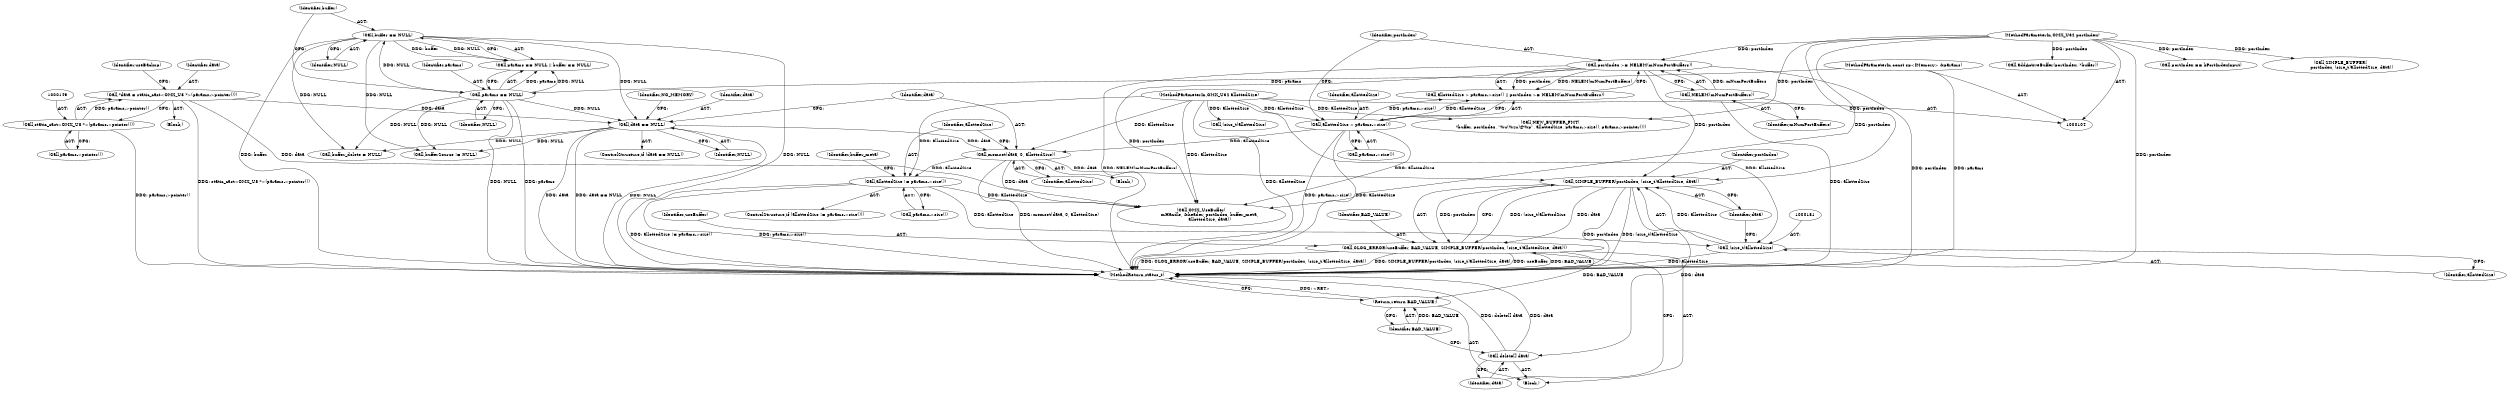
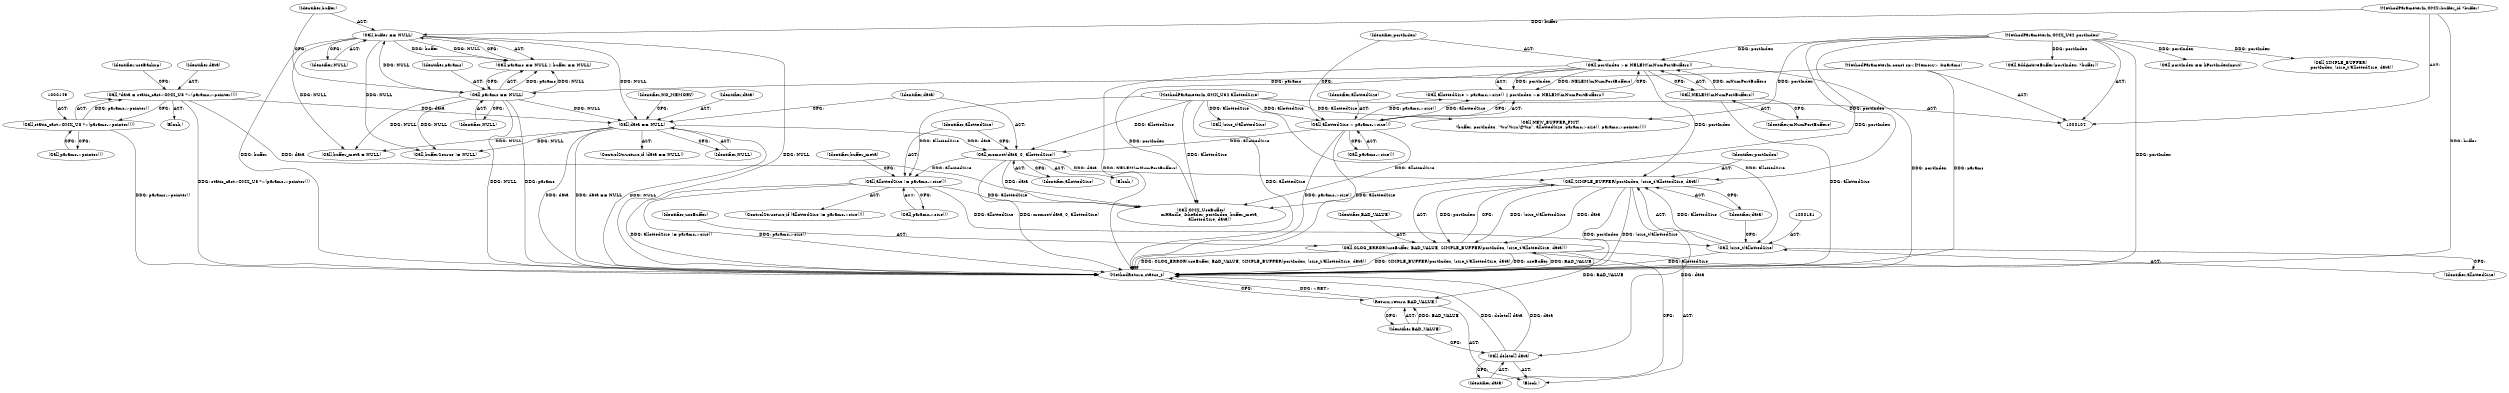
node "(MethodParameterIn,OMX::buffer_id *buffer)": added
edge "(Call,params->pointer())" -> "(Call,static_cast<OMX_U8 *>(params->pointer()))": label "AST: " -> "CFG: "
node "(Call,buffer_delete = NULL)": label "(Call,buffer_delete = NULL)" -> "(Call,buffer_meta = NULL)"
